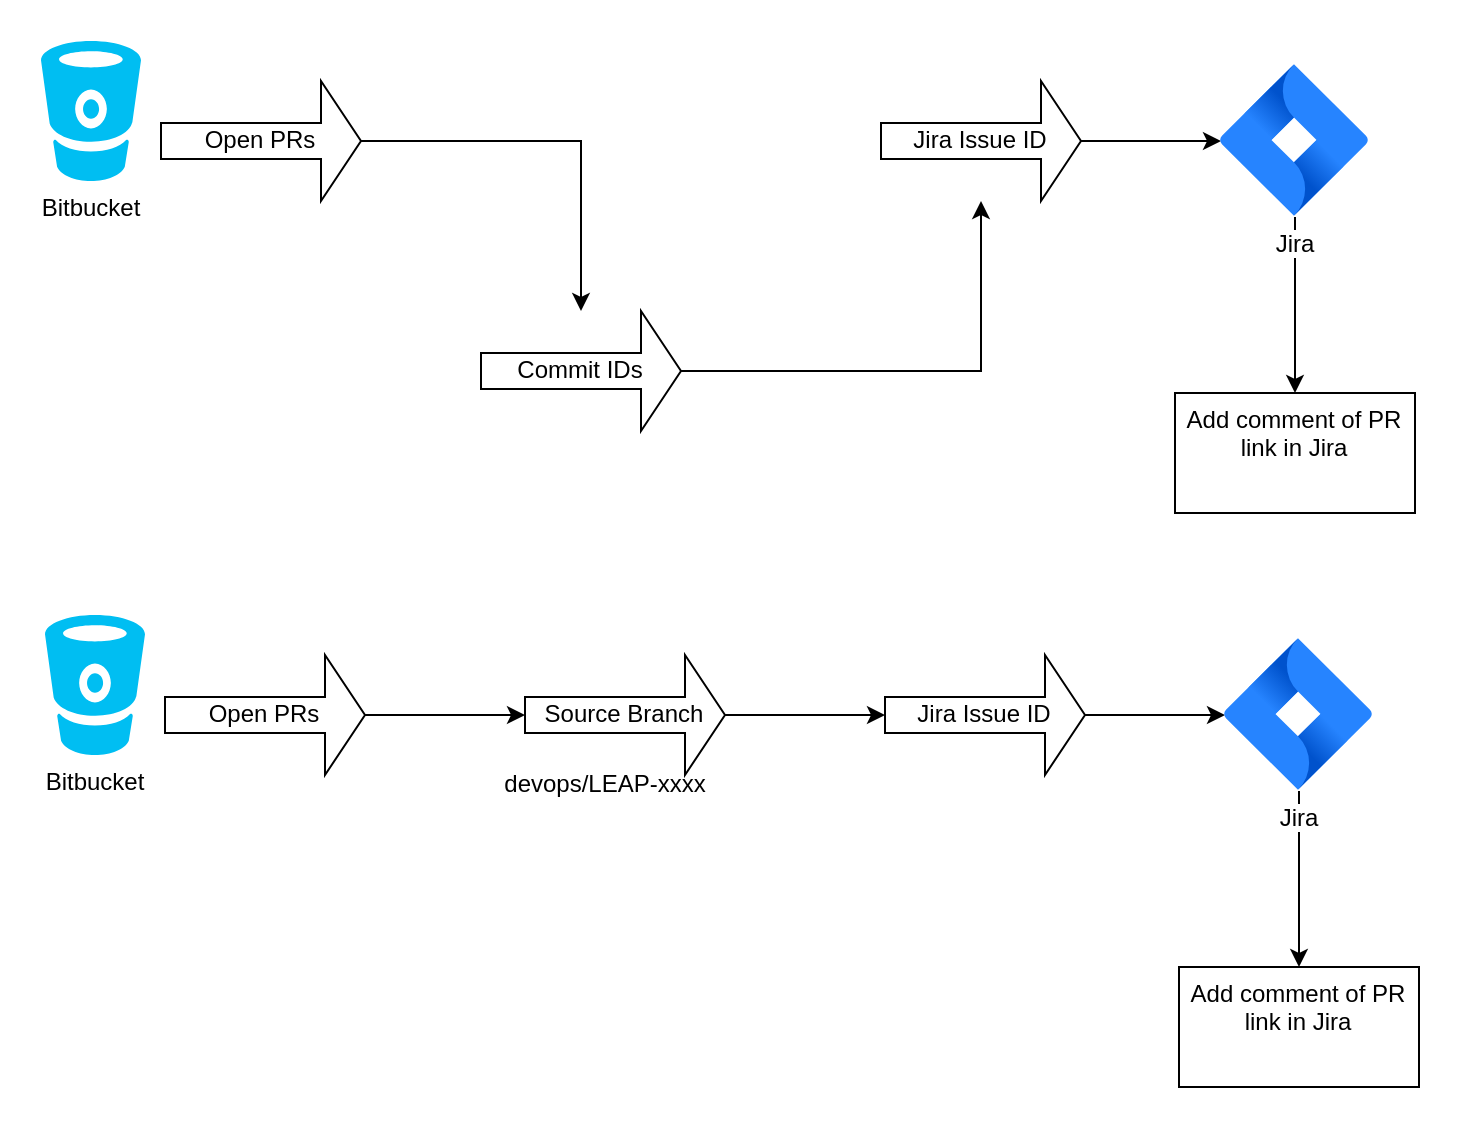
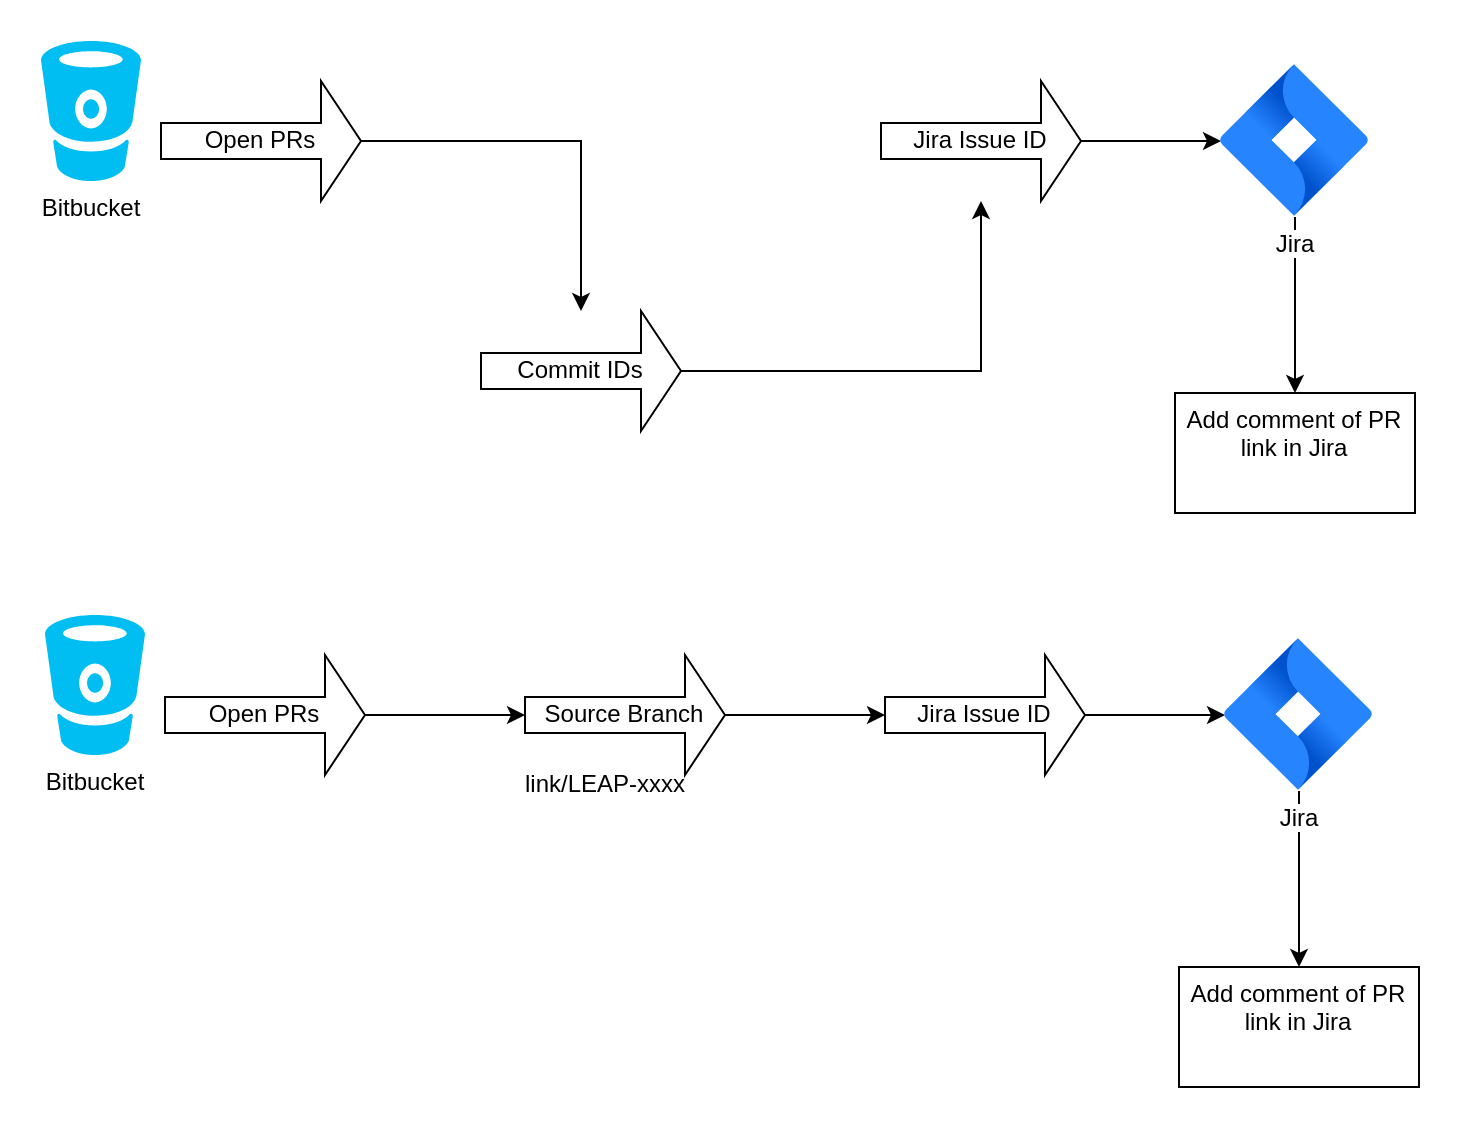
node "devops/LEAP-xxxx": label "devops/LEAP-xxxx" -> "link/LEAP-xxxx"
